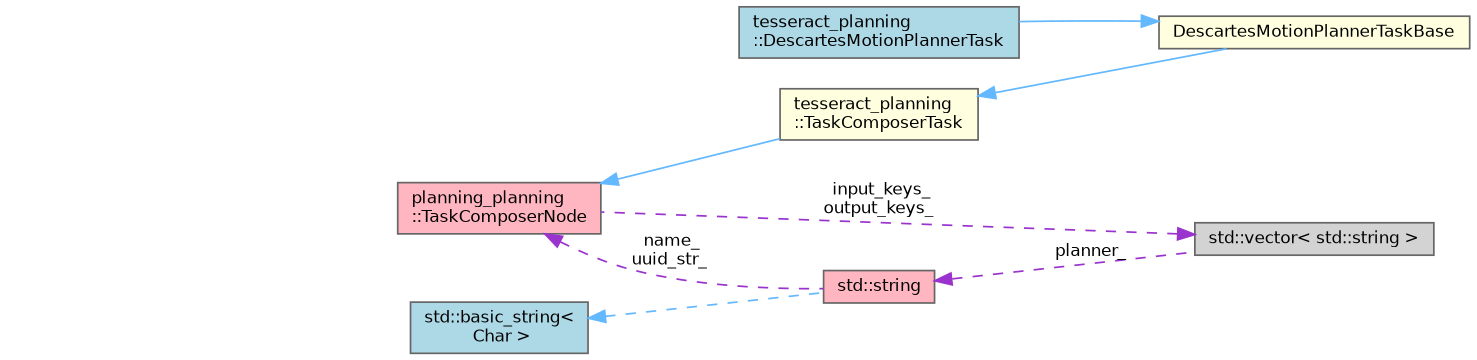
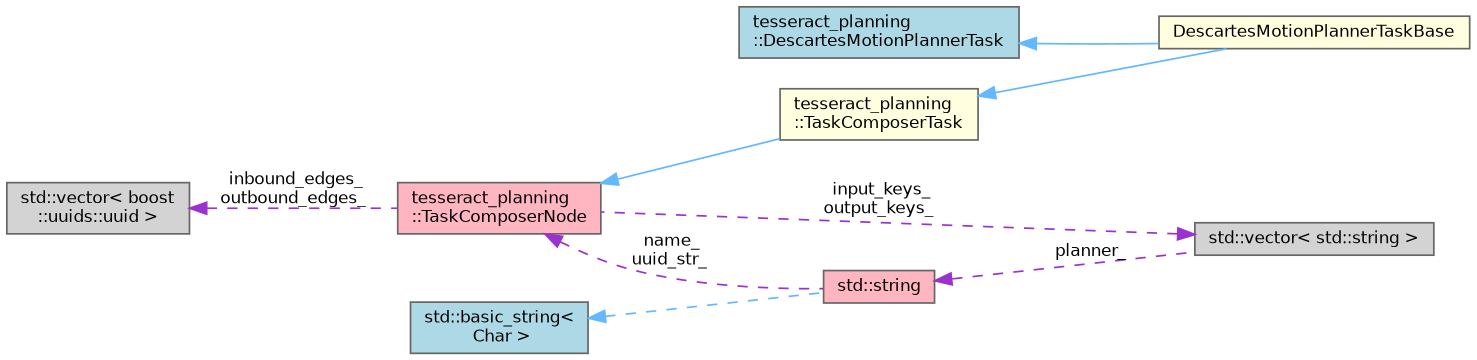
edge "tesseract_planning ::DescartesMotionPlannerTask" -> "DescartesMotionPlannerTaskBase": reversed
node "std::vector< boost ::uuids::uuid >": added
node "planning_planning ::TaskComposerNode": label "planning_planning ::TaskComposerNode" -> "tesseract_planning ::TaskComposerNode"
